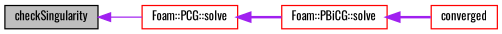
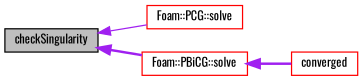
edge "Foam::PBiCG::solve" -> "Foam::PCG::solve": now "Foam::PBiCG::solve" -> "checkSingularity"
